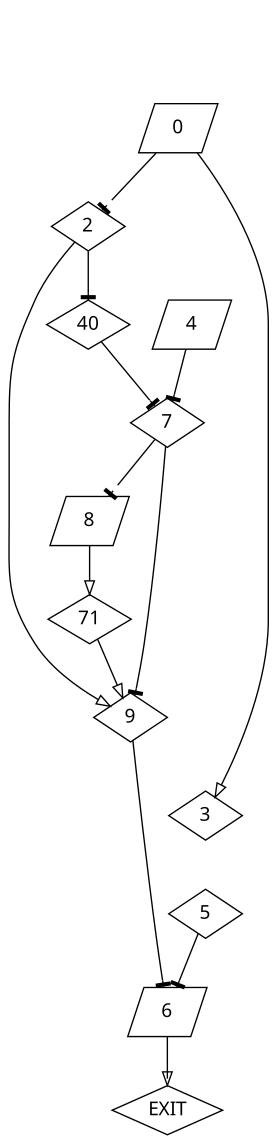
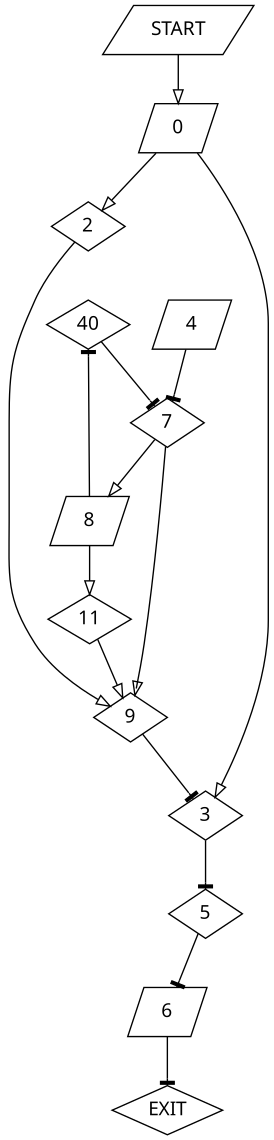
node "START": added
edge "0" -> "2": arrowhead tee -> onormal
edge "2" -> "40": now "8" -> "40"
edge "7" -> "8": arrowhead tee -> onormal
edge "7" -> "9": arrowhead tee -> onormal
node "71": label "71" -> "11"
edge "9" -> "6": now "9" -> "3"
edge "3" -> "5": added
edge "6" -> "EXIT": arrowhead onormal -> tee
